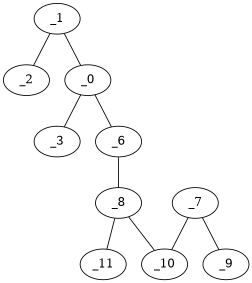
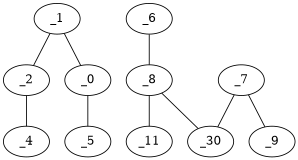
edge "_0" -- "_6": removed
node "_4": added
node "_3": label "_3" -> "_5"
node "_10": label "_10" -> "_30"
